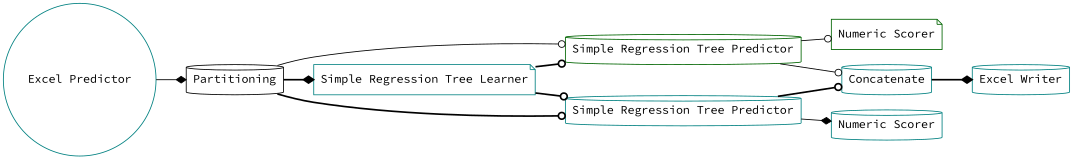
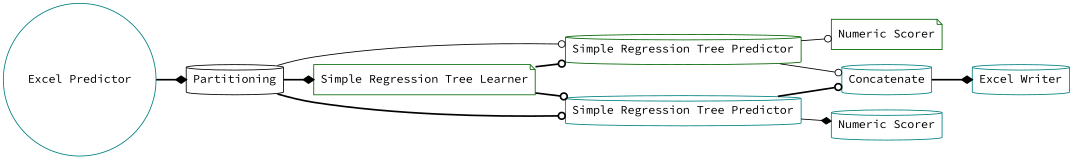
edge "Excel Predictor" -> "Partitioning": style solid -> bold
node "Simple Regression Tree Learner": color teal -> darkgreen
